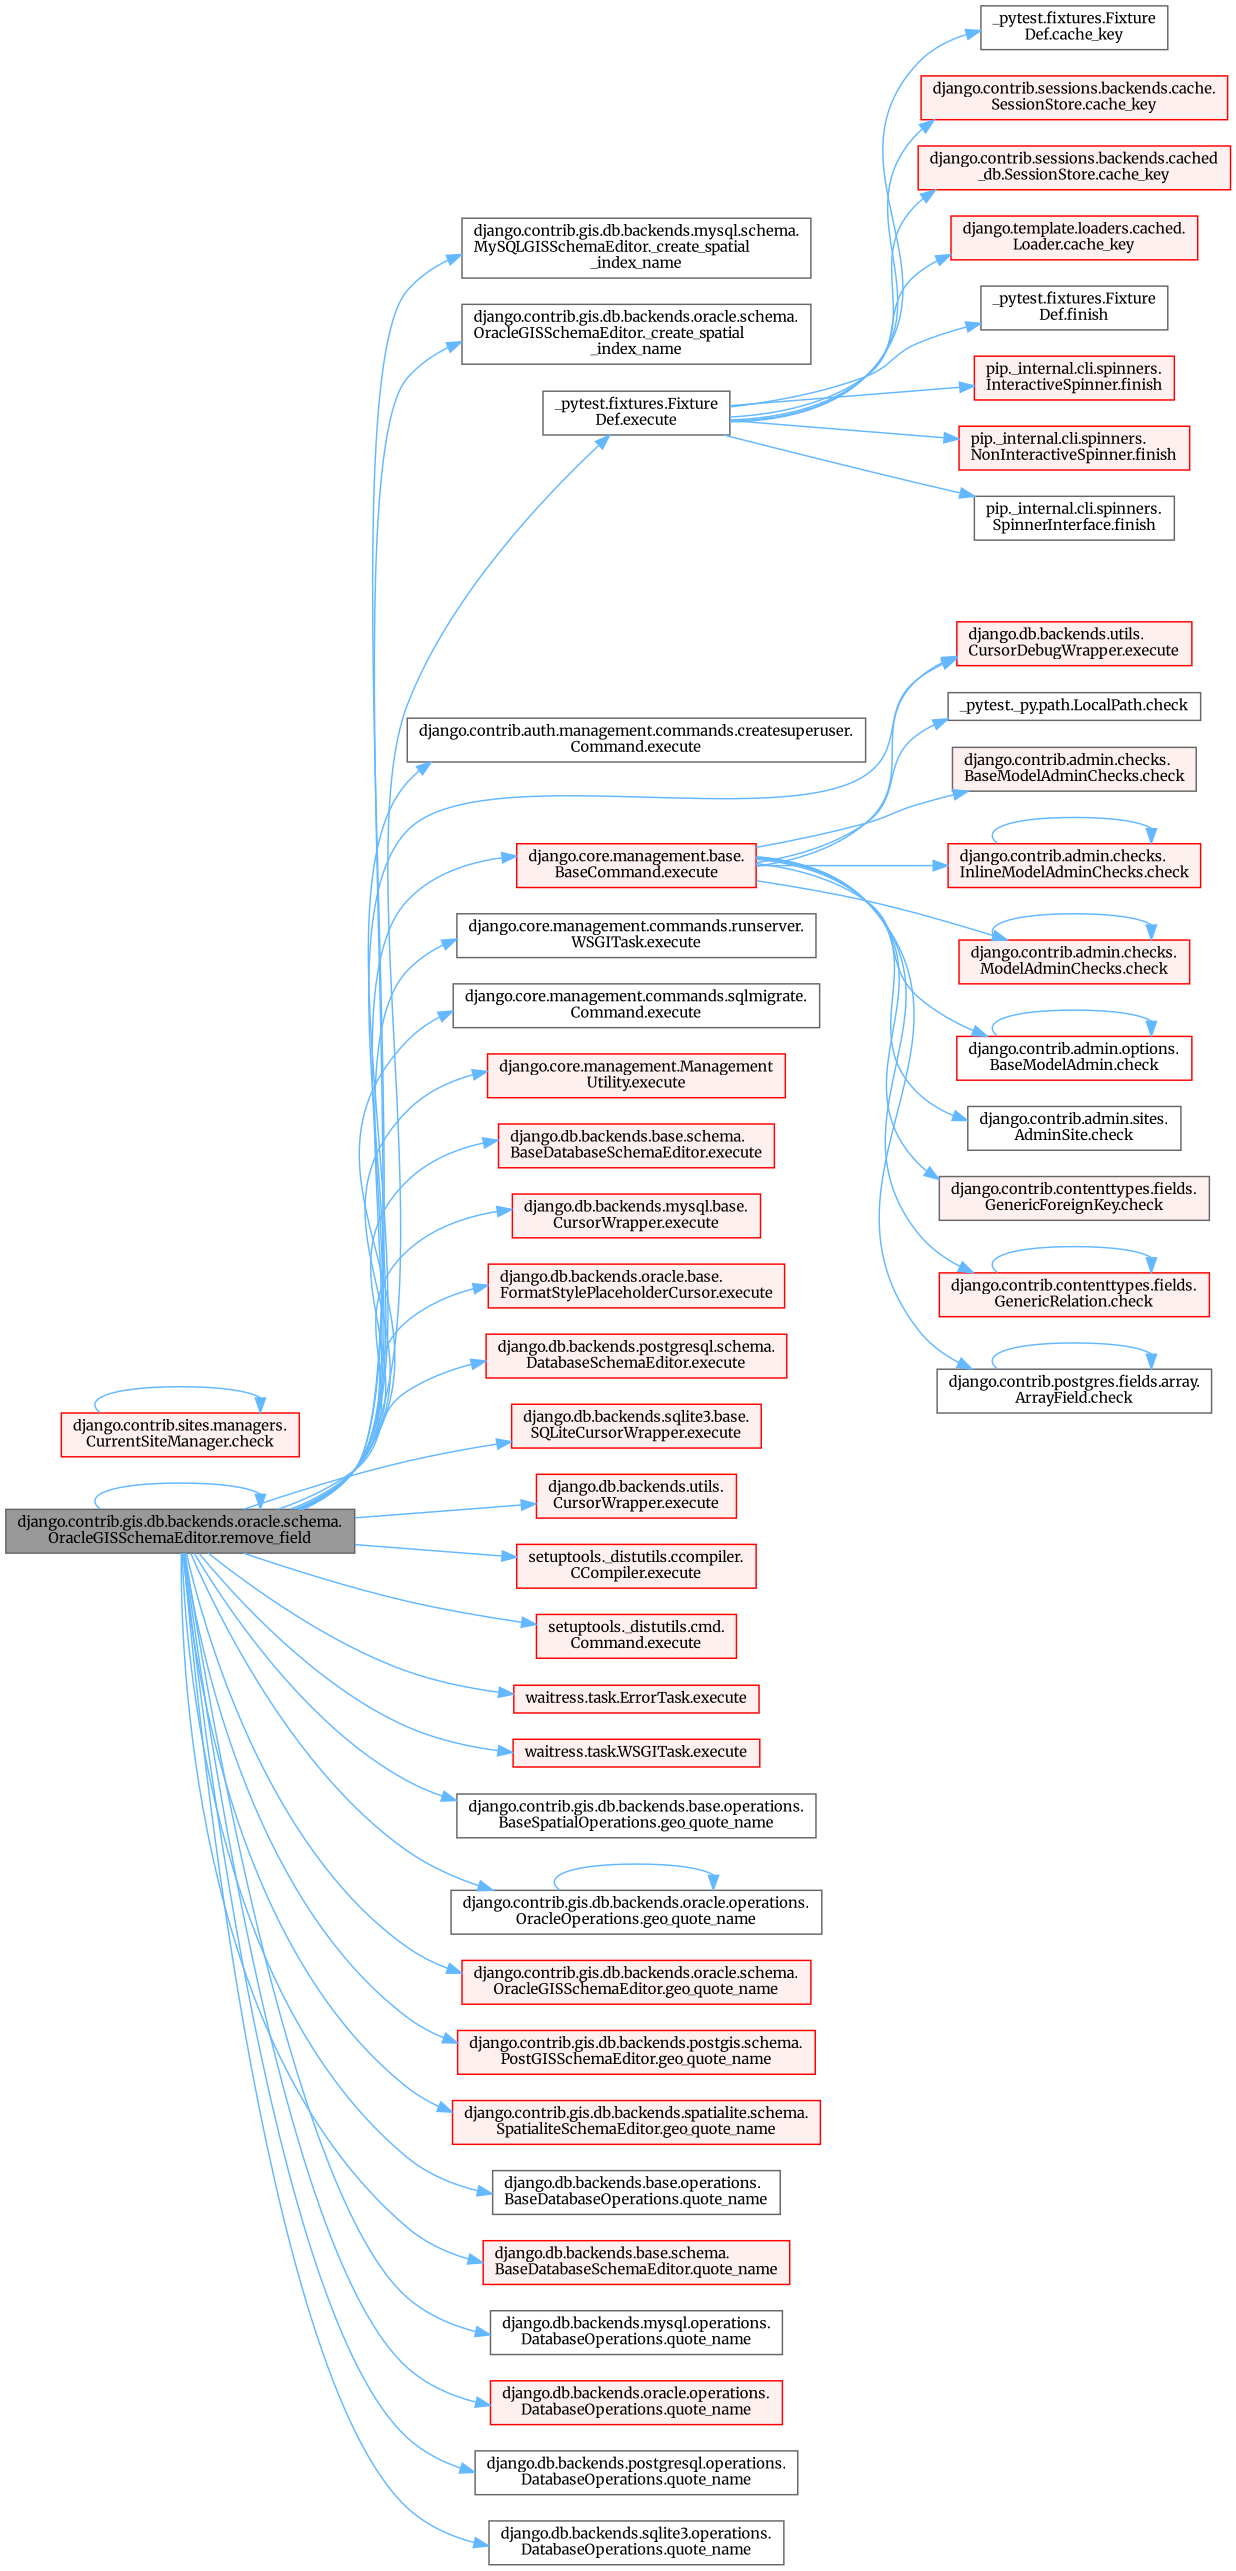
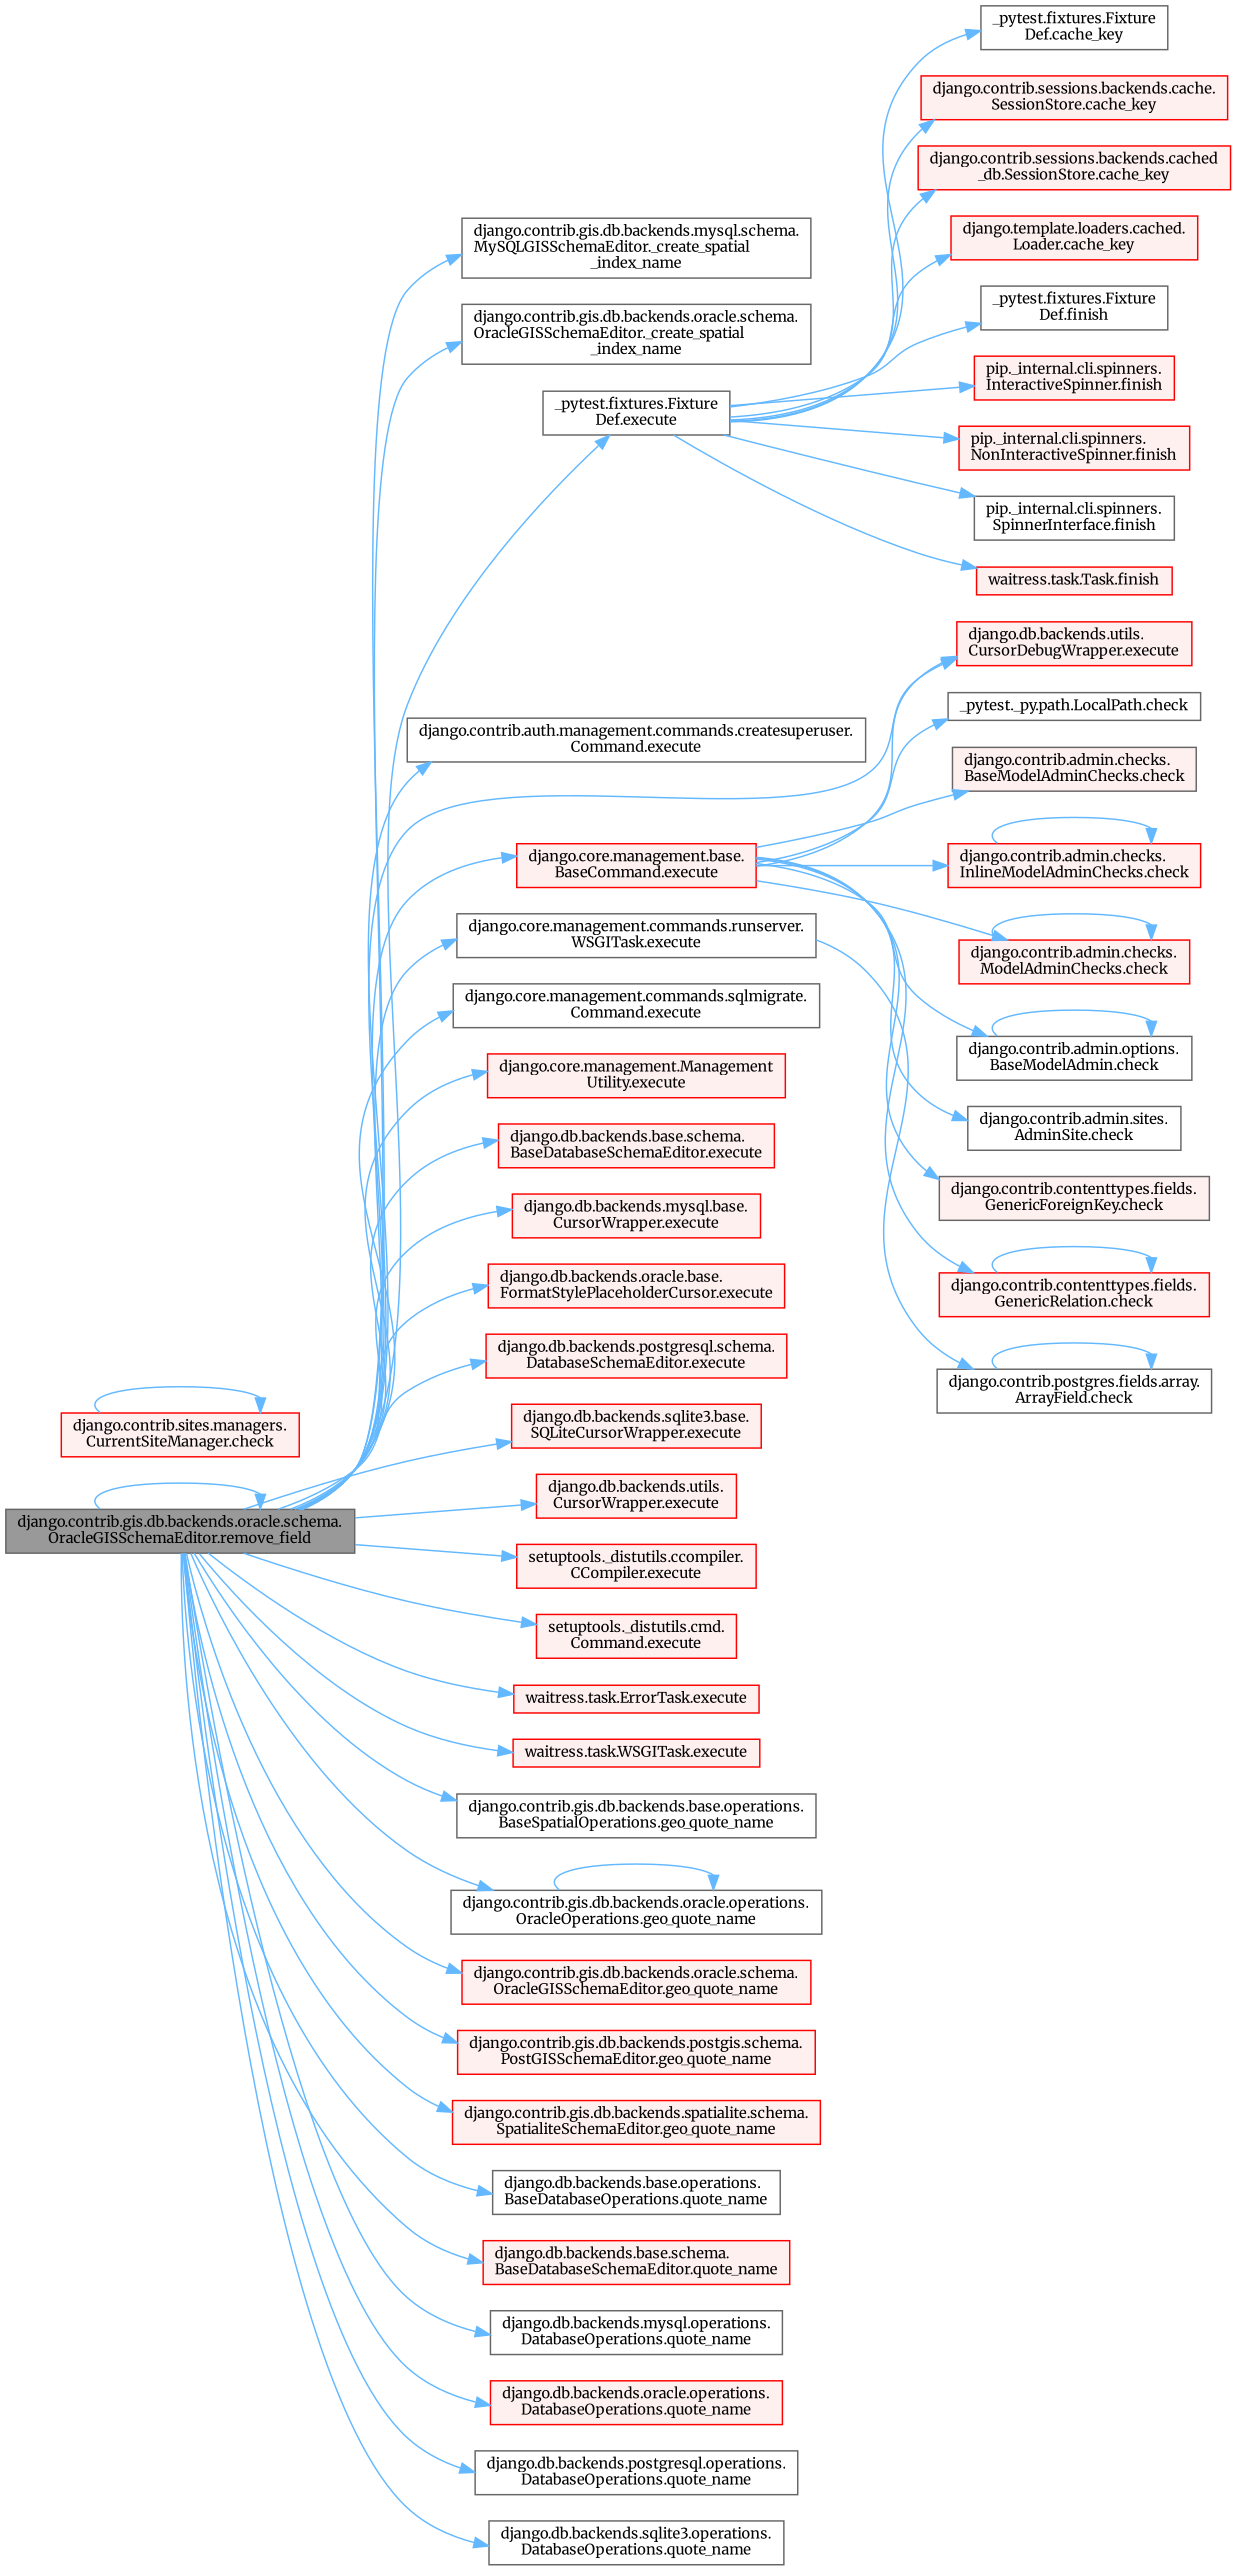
node "waitress.task.Task.finish": added
node "django.contrib.admin.options. BaseModelAdmin.check": color red -> grey40
edge "django.core.management.base. BaseCommand.execute" -> "django.contrib.postgres.fields.array. ArrayField.check": now "django.core.management.commands.runserver. WSGITask.execute" -> "django.contrib.postgres.fields.array. ArrayField.check"
